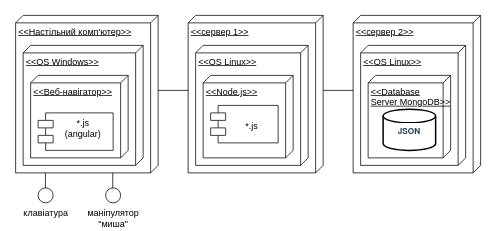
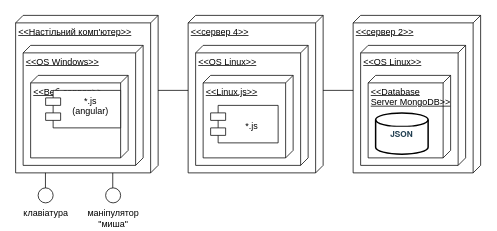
node "<<сервер 1>>": label "<<сервер 1>>" -> "<<сервер 4>>"
node "<<Веб-навігатор>>": label "<<Веб-навігатор>>" -> "<<Веб-сервер>>"
node "<<Node.js>>": label "<<Node.js>>" -> "<<Linux.js>>"
node "JSON": moved (409, 130) -> (402, 134)
node "*.js (angular)": moved (75, 132) -> (83, 109)
